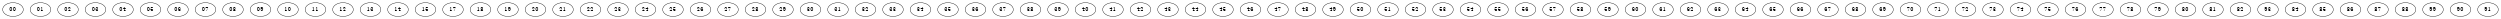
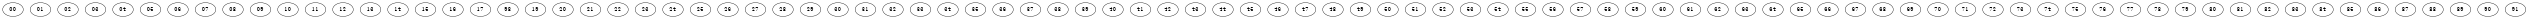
node "16": added
node "18": label "18" -> "98"
node "93": label "93" -> "83"
node "99": label "99" -> "89"
